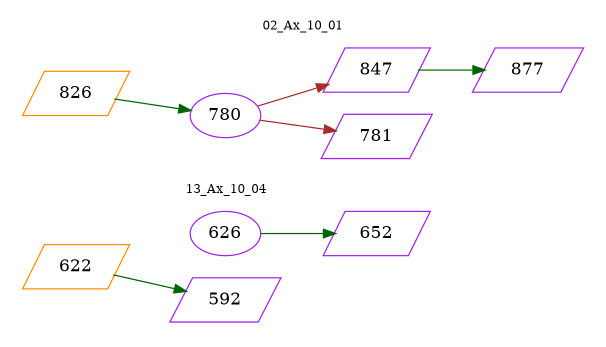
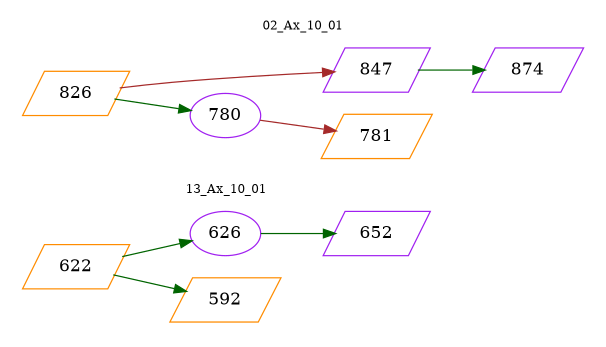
node "877": label "877" -> "874"
edge "780" -> "847": now "826" -> "847"
node "781": color purple -> darkorange
cluster "13_Ax_10_04": label "13_Ax_10_04" -> "13_Ax_10_01"
edge "622" -> "626": added
node "592": color purple -> darkorange
